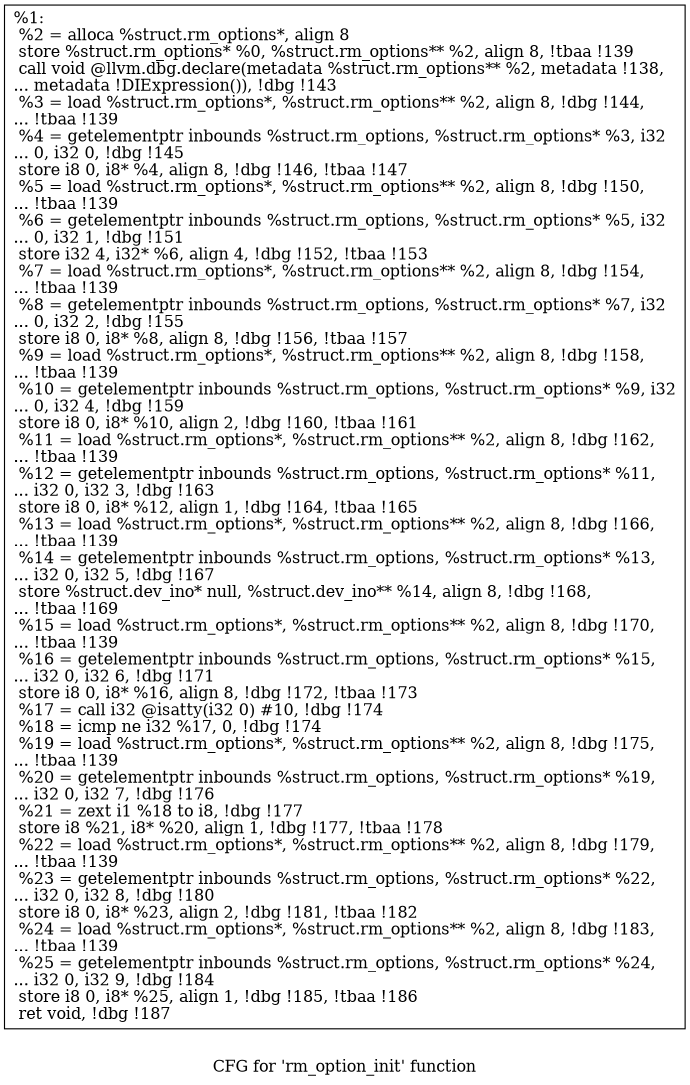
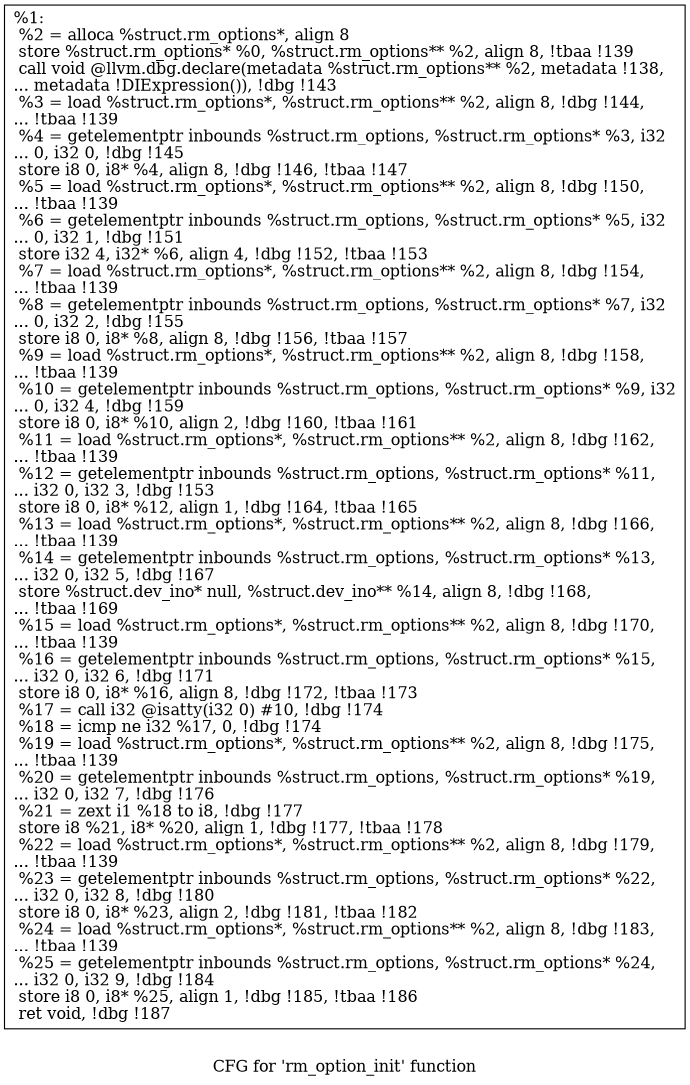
node "%1:": text "... i32 0, i32 3, !dbg !163" -> "... i32 0, i32 3, !dbg !153"
